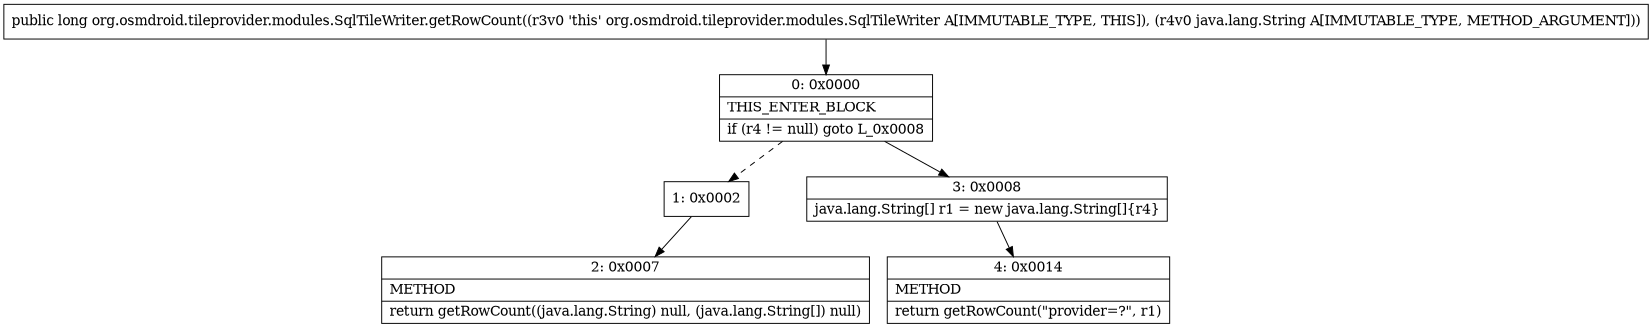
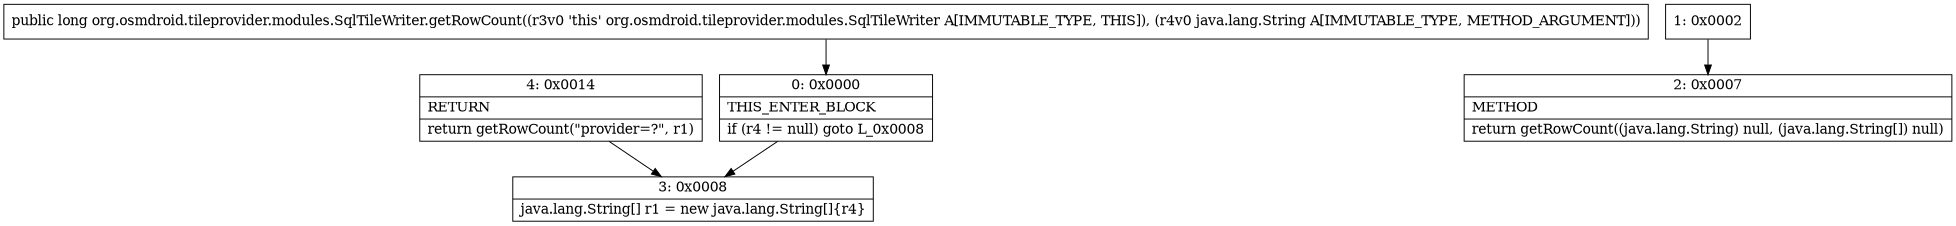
edge "0: 0x0000" -> "1: 0x0002": removed
edge "3: 0x0008" -> "4: 0x0014": reversed
node "4: 0x0014": text "METHOD" -> "RETURN"
